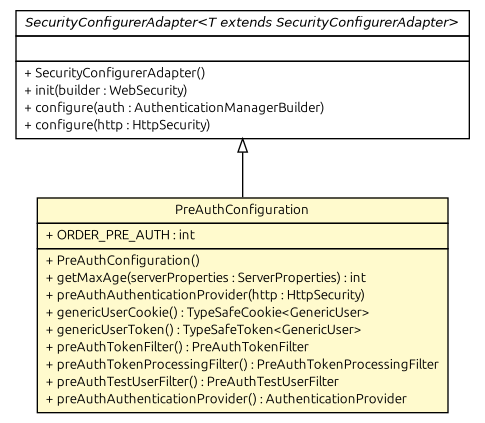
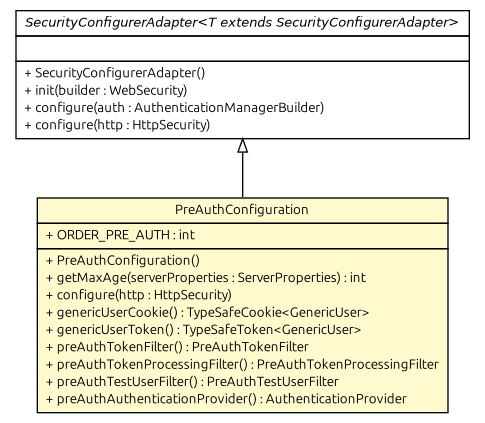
node "PreAuthConfiguration": text "+ preAuthAuthenticationProvider(http : HttpSecurity)" -> "+ configure(http : HttpSecurity)"
